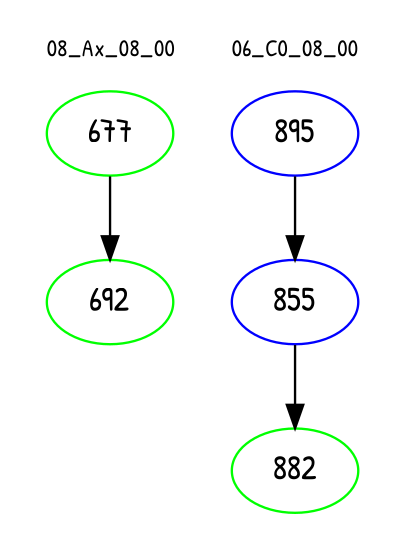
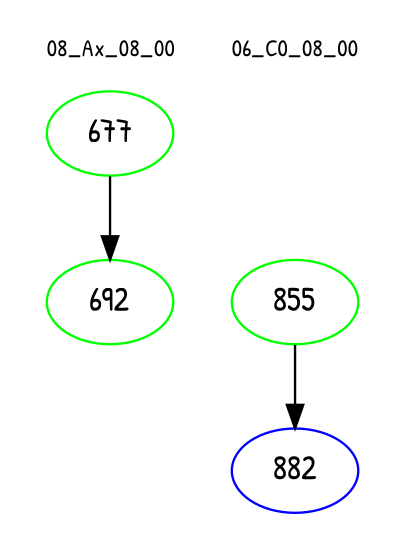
node "895": removed
node "855": color blue -> green
node "882": color green -> blue
